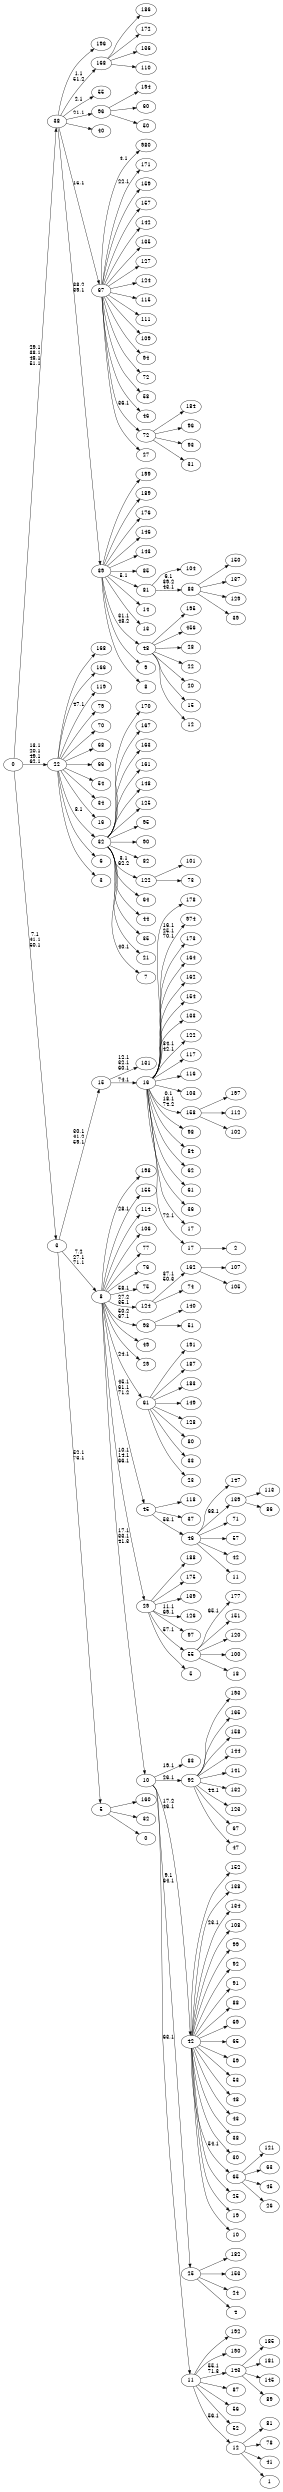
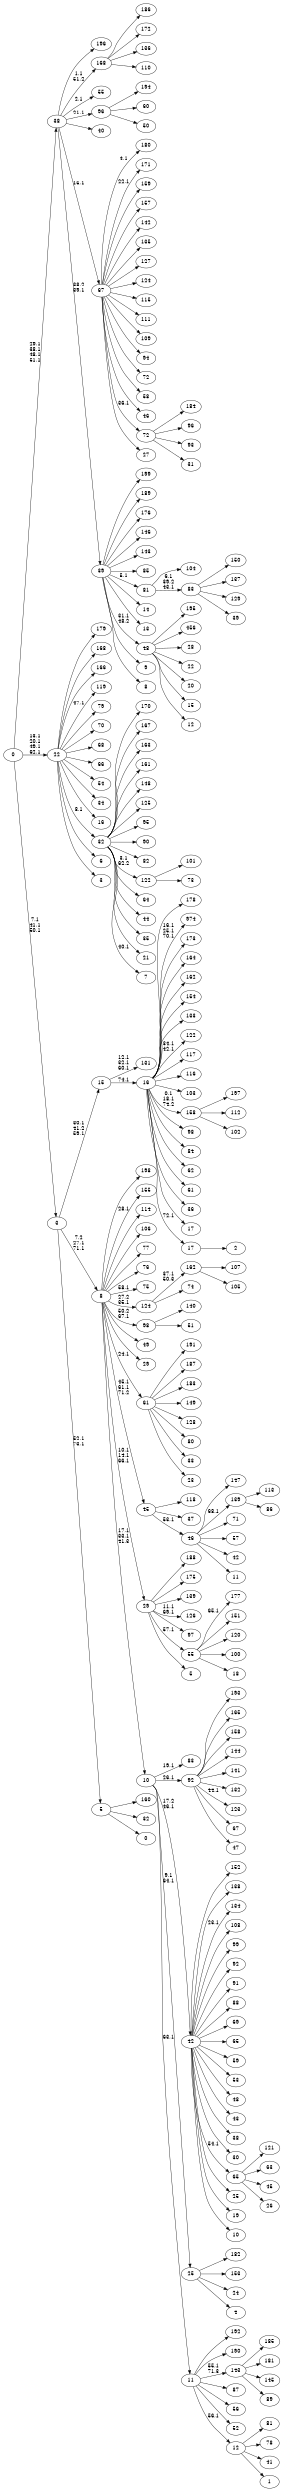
node "980": label "980" -> "180"
node "179": added
